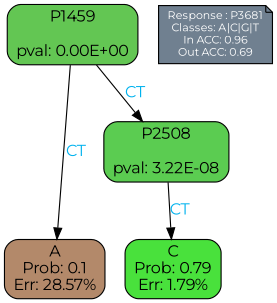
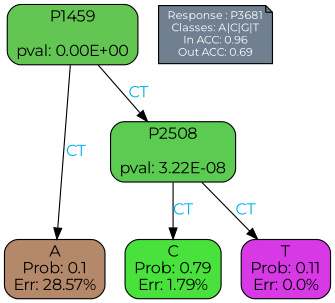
node "T Prob: 0.11 Err: 0.0%": added
